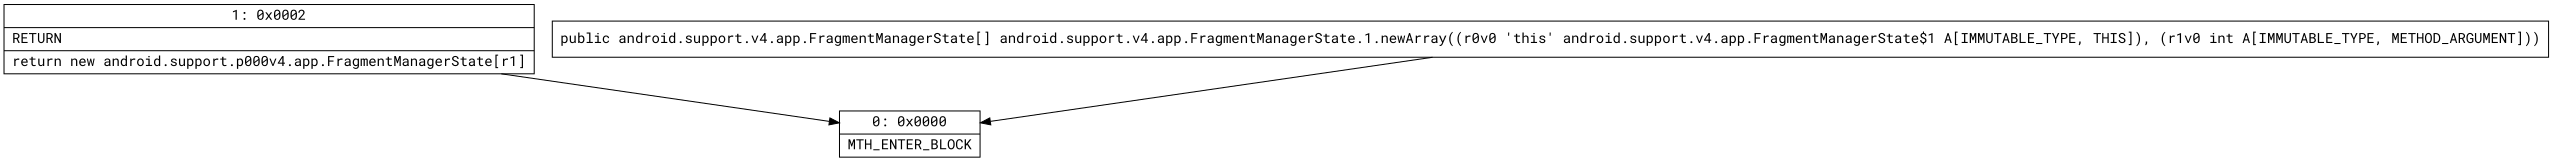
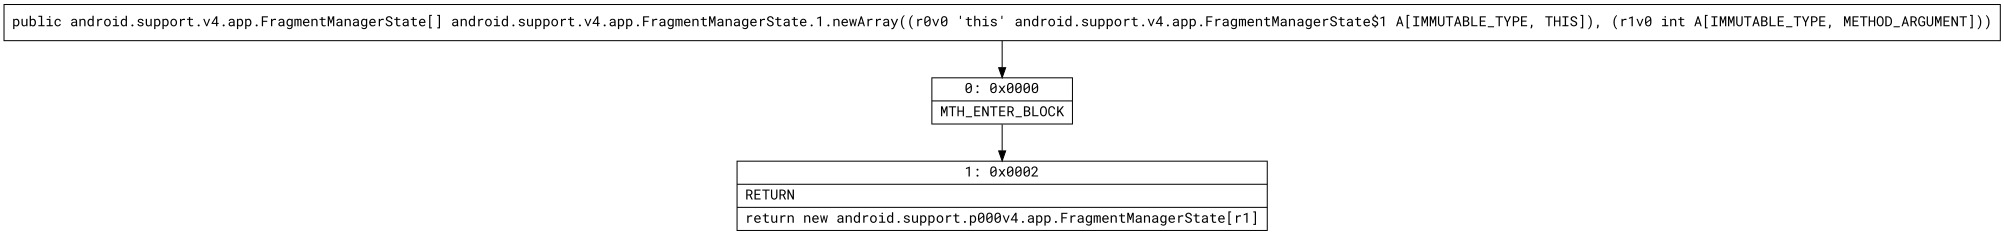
edge "1: 0x0002" -> "0: 0x0000": reversed
